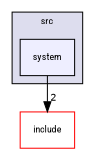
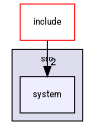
edge "system" -> "include": reversed
